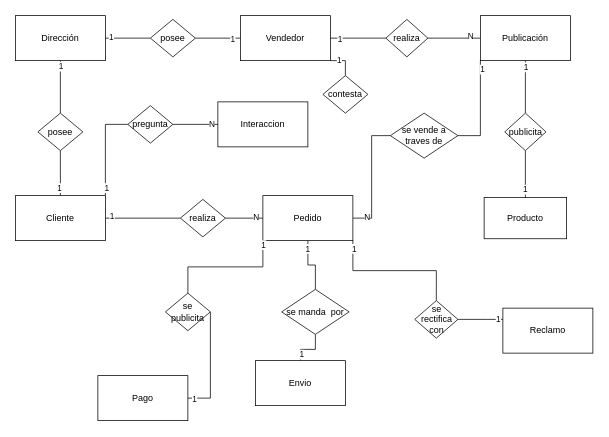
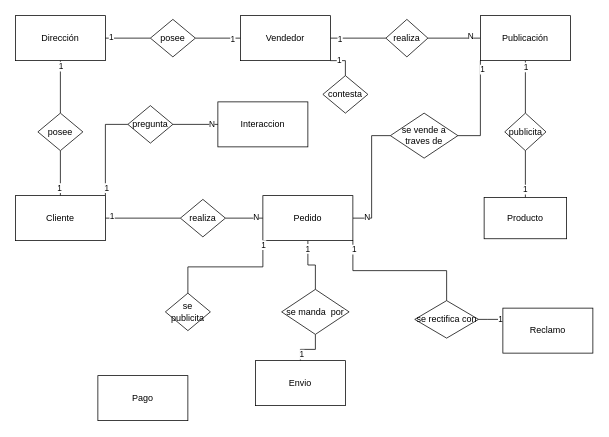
node "se rectifica con": size 43x38 -> 64x38
edge "se publicita" -- "Pago": removed, label "1"
